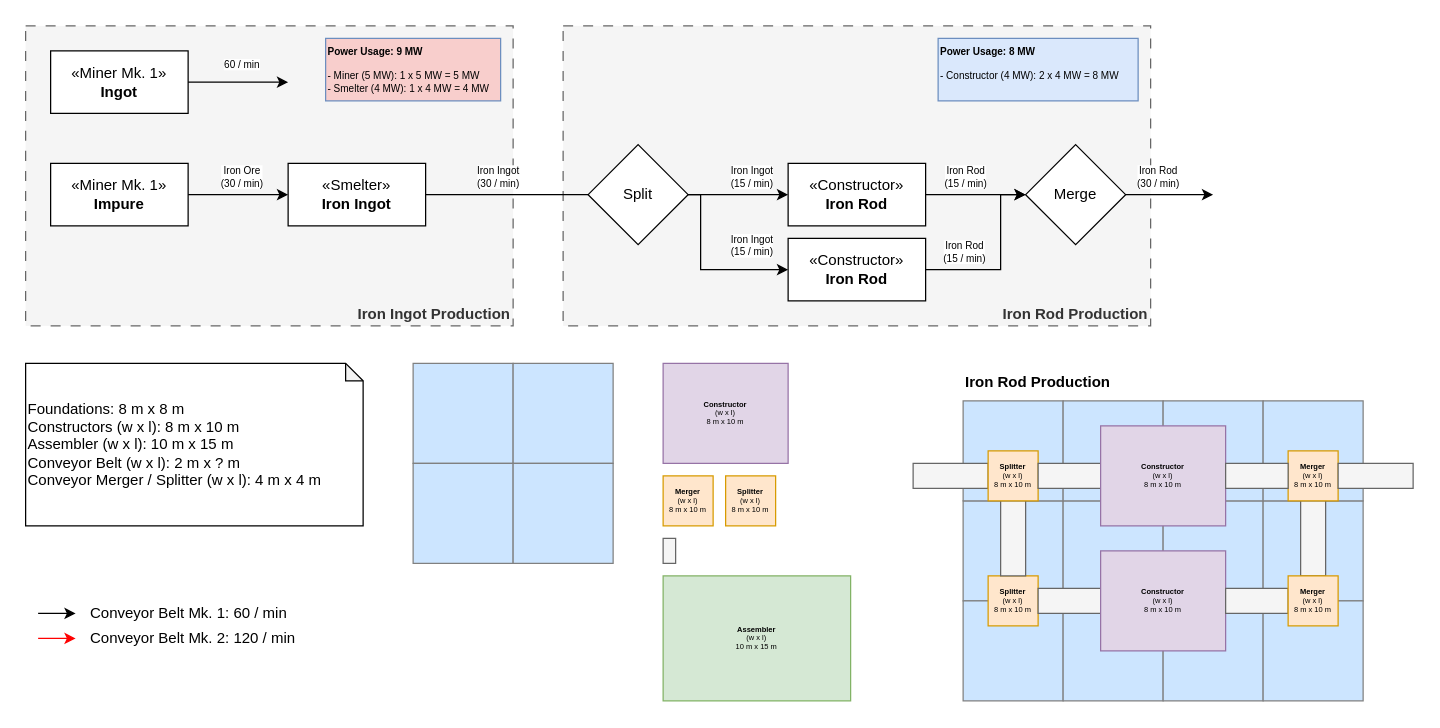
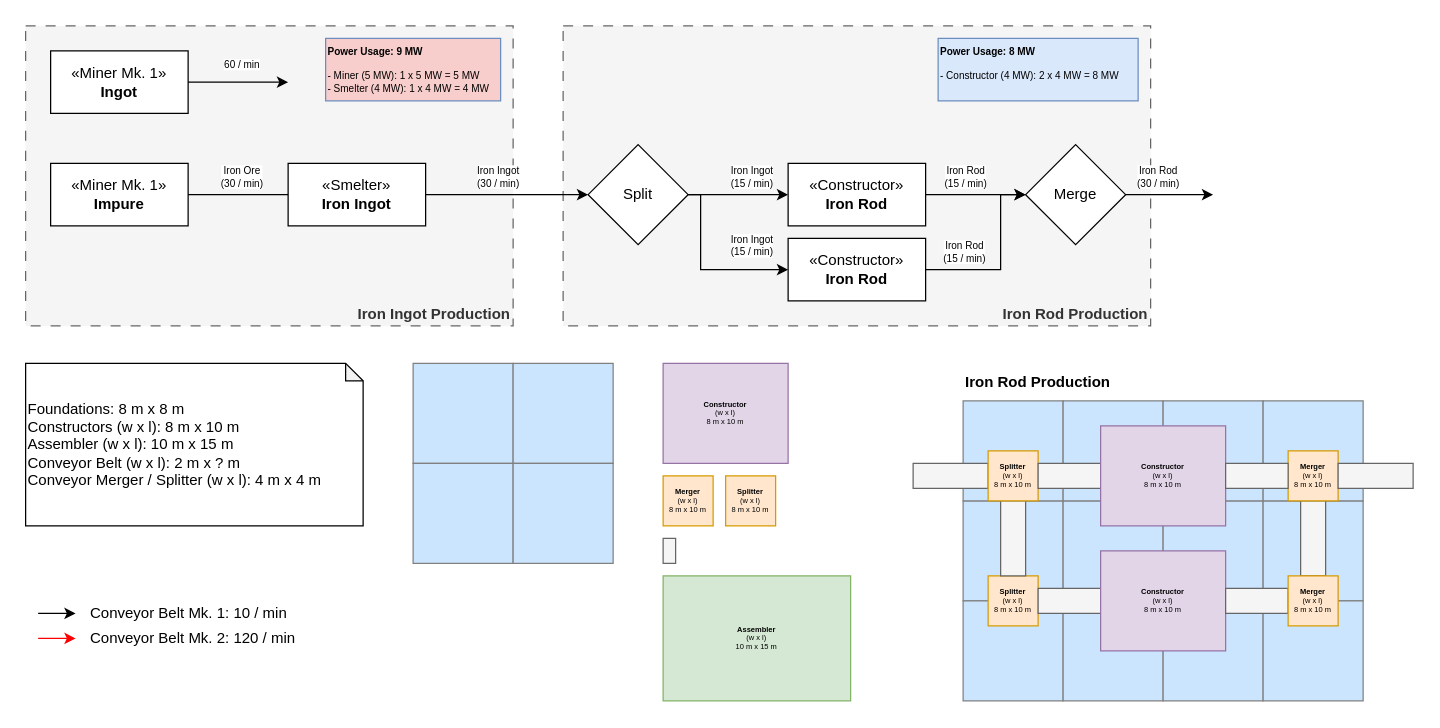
edge "«Miner Mk. 1» Impure" -> "«Smelter» Iron Ingot": arrowhead classic -> none
edge "«Smelter» Iron Ingot" -- "Split": arrowhead none -> classic
node "Conveyor Belt Mk. 1: 60 / min": label "Conveyor Belt Mk. 1: 60 / min" -> "Conveyor Belt Mk. 1: 10 / min"
